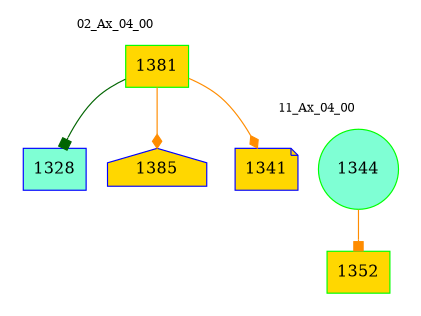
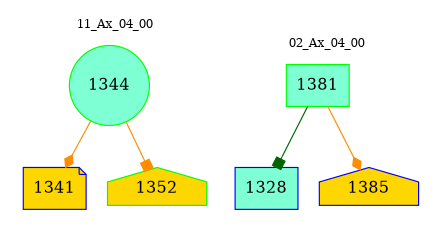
node "1381": fillcolor gold -> aquamarine
edge "1381" -> "1341": now "1344" -> "1341"
node "1352": shape box -> house
